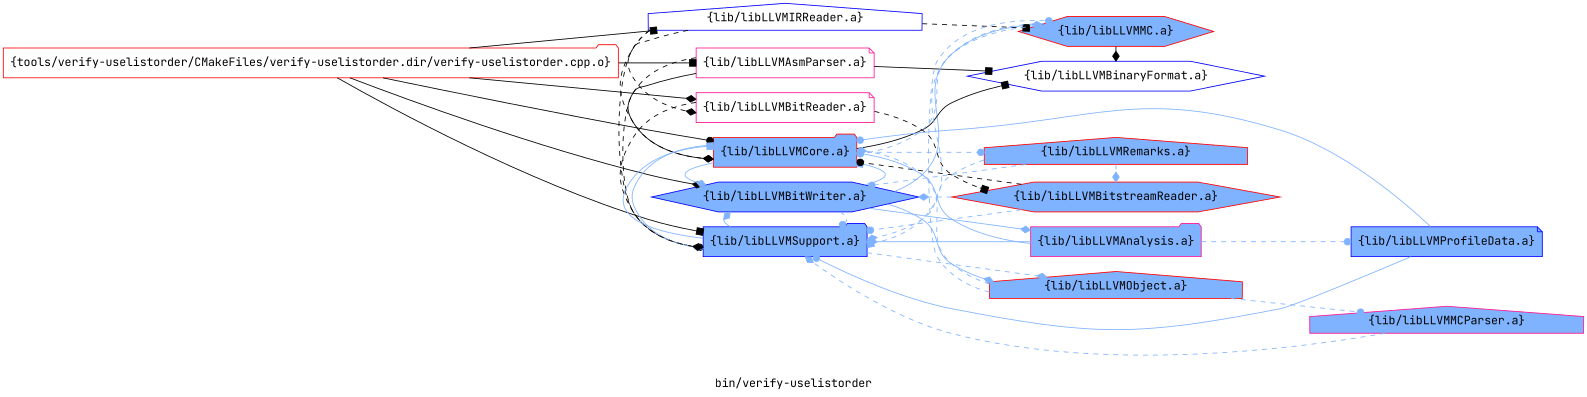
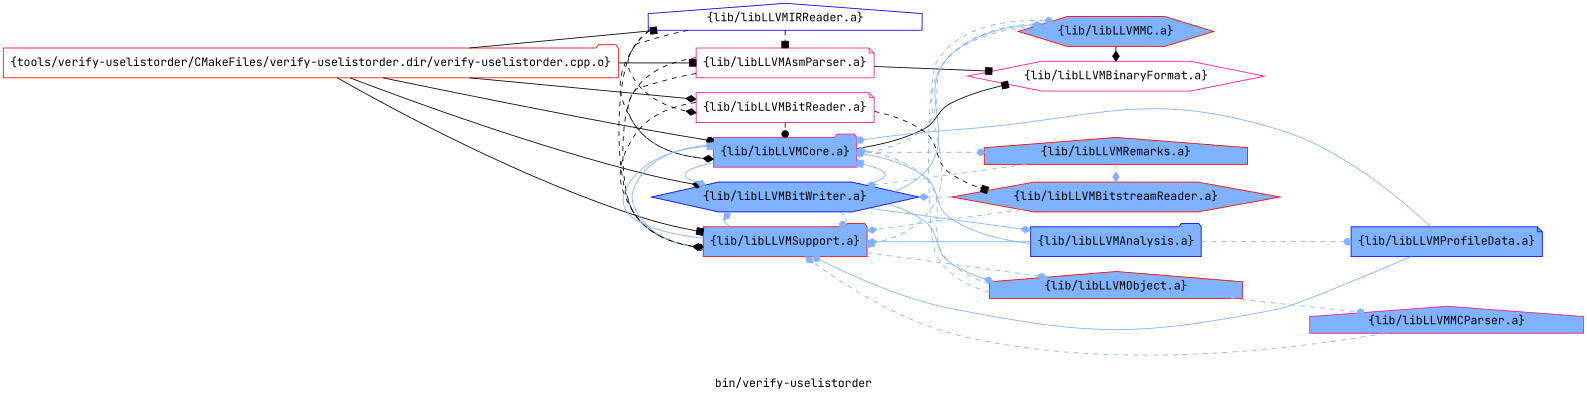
edge "{lib/libLLVMIRReader.a}" -> "{lib/libLLVMMC.a}": now "{lib/libLLVMIRReader.a}" -> "{lib/libLLVMAsmParser.a}"
node "{lib/libLLVMBinaryFormat.a}": color blue -> deeppink
edge "{lib/libLLVMAsmParser.a}" -> "{lib/libLLVMCore.a}": style solid -> dashed
node "{lib/libLLVMCore.a}": color red -> deeppink
edge "{lib/libLLVMBitstreamReader.a}" -> "{lib/libLLVMCore.a}": now "{lib/libLLVMBitReader.a}" -> "{lib/libLLVMCore.a}"
edge "{lib/libLLVMRemarks.a}" -> "{lib/libLLVMSupport.a}": removed
edge "{lib/libLLVMBitstreamReader.a}" -> "{lib/libLLVMSupport.a}": arrowhead dot -> diamond
node "{lib/libLLVMSupport.a}": color blue -> red
node "{lib/libLLVMAnalysis.a}": color deeppink -> blue
